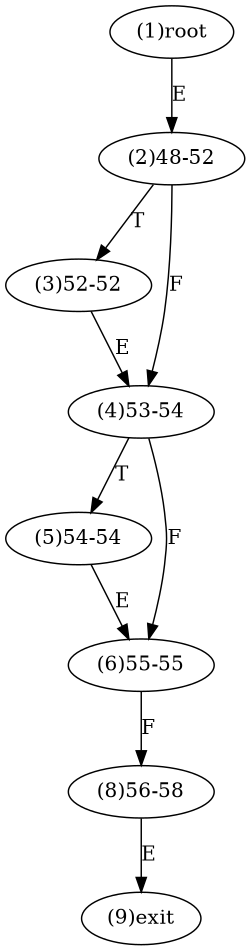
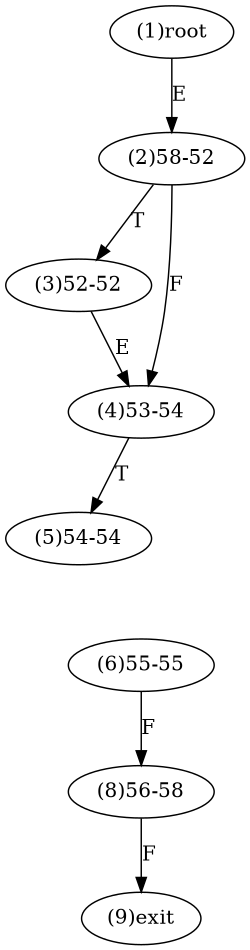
node "(2)48-52": label "(2)48-52" -> "(2)58-52"
edge "(4)53-54" -> "(6)55-55": removed, label "F"
edge "(5)54-54" -> "(6)55-55": removed, label "E"
edge "(8)56-58" -> "(9)exit": label "E" -> "F"
